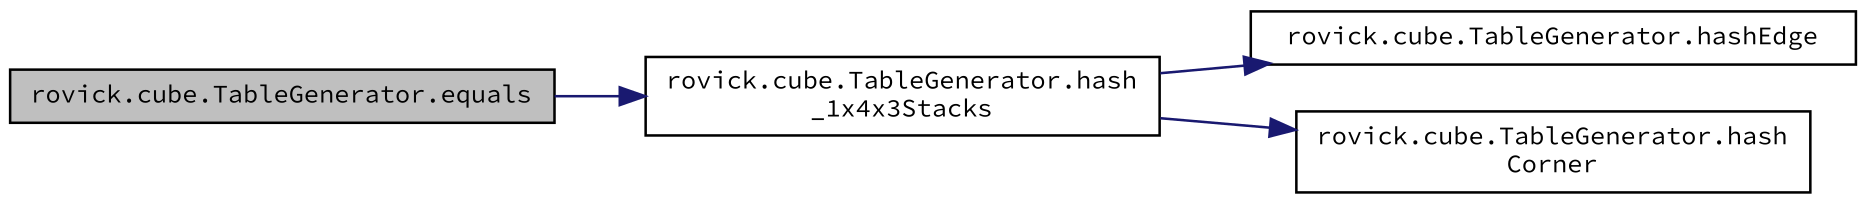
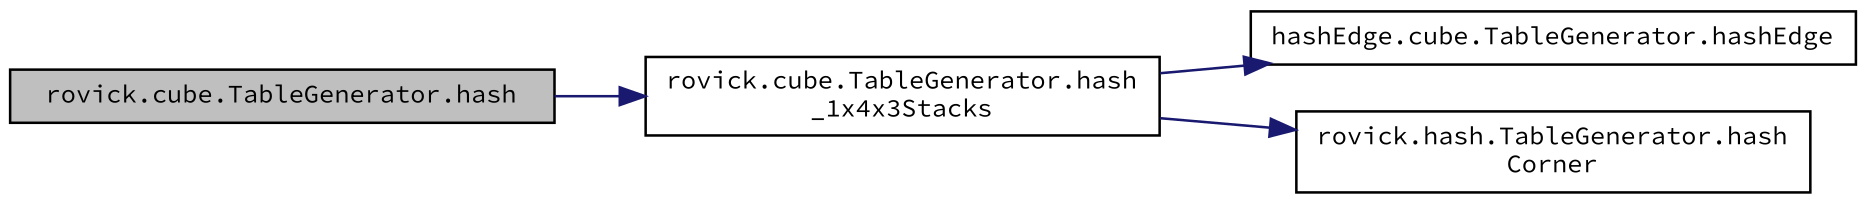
node "rovick.cube.TableGenerator.hashEdge": label "rovick.cube.TableGenerator.hashEdge" -> "hashEdge.cube.TableGenerator.hashEdge"
node "rovick.cube.TableGenerator.equals": label "rovick.cube.TableGenerator.equals" -> "rovick.cube.TableGenerator.hash"
node "rovick.cube.TableGenerator.hash Corner": label "rovick.cube.TableGenerator.hash Corner" -> "rovick.hash.TableGenerator.hash Corner"
